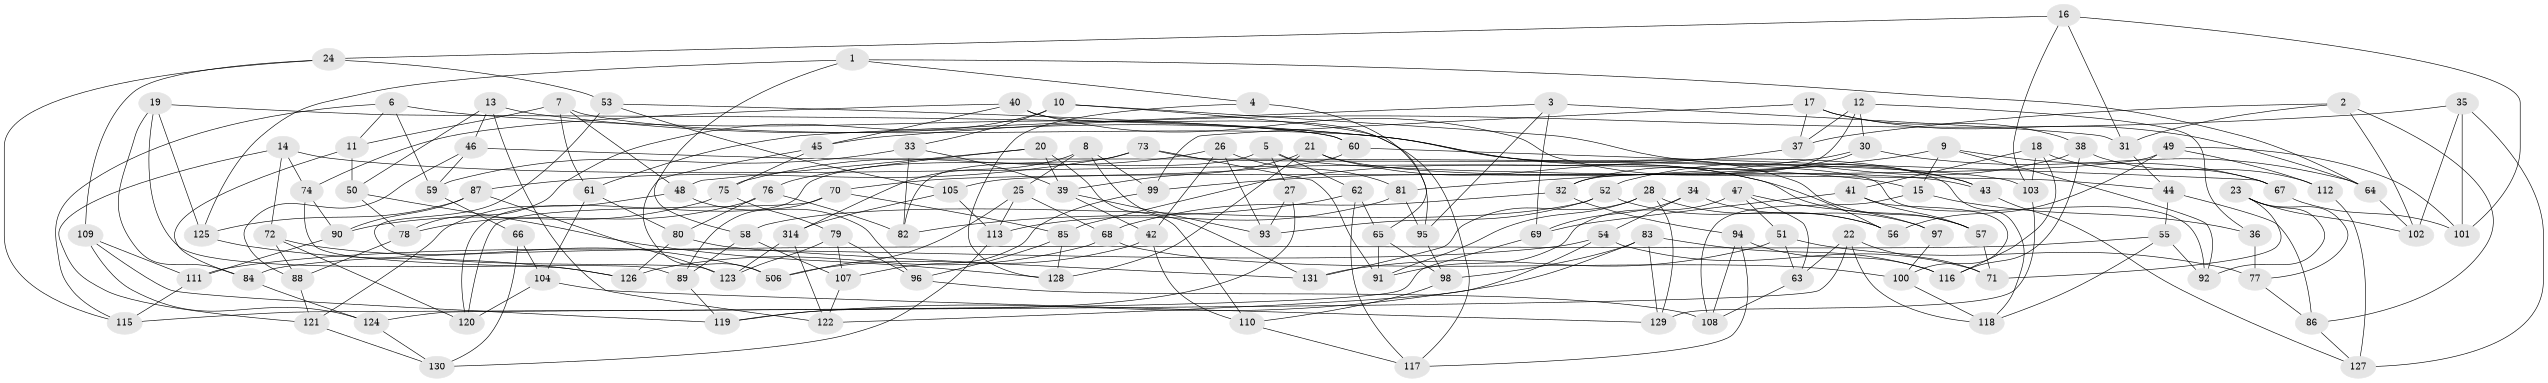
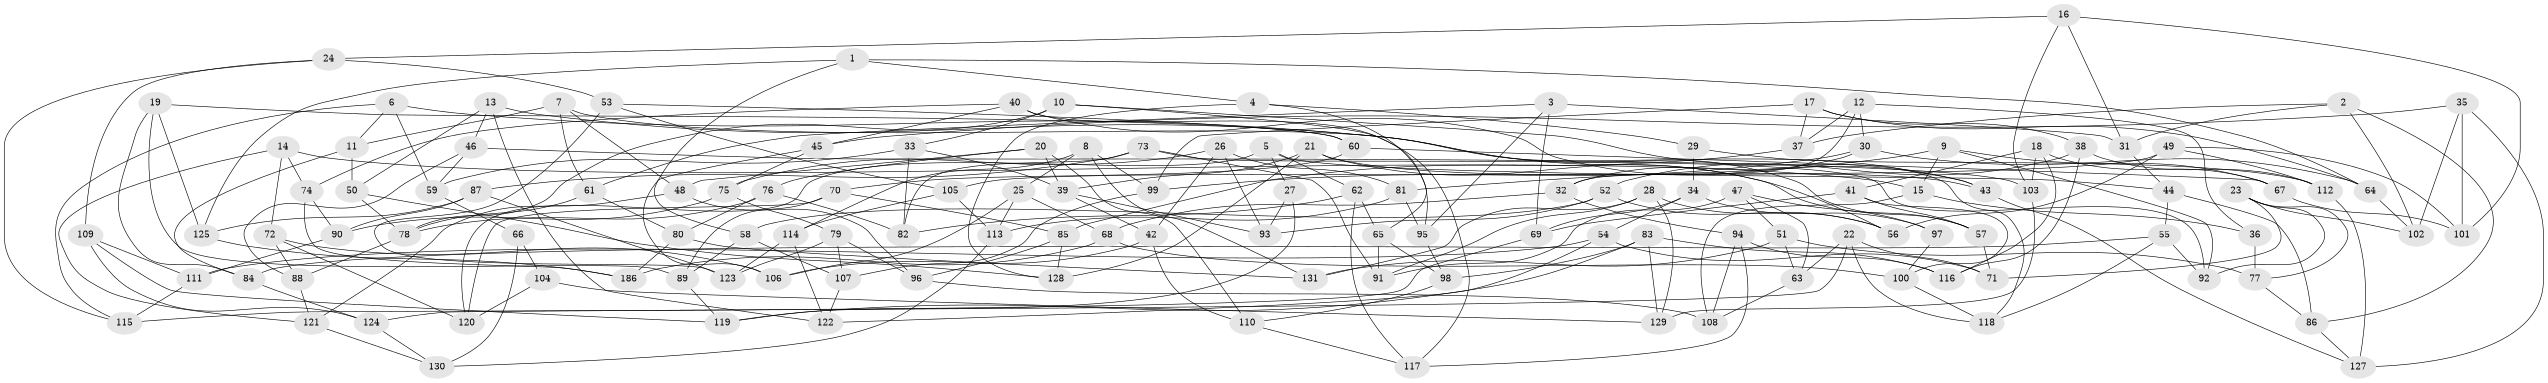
node "29": added
edge "61" -- "104": now "61" -- "78"
node "314": label "314" -> "114"
node "126": label "126" -> "186"
node "506": label "506" -> "106"
